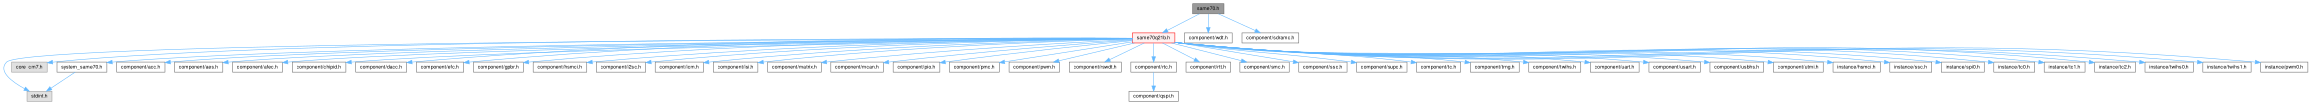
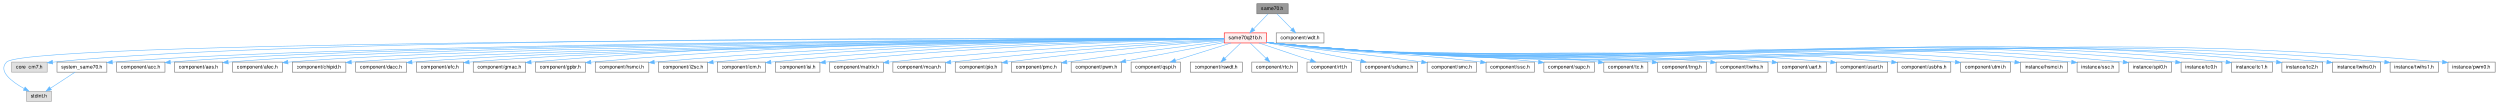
edge "same70.h" -> "component/sdramc.h": now "same70q21b.h" -> "component/sdramc.h"
node "component/gmac.h": added
edge "component/rtc.h" -> "component/qspi.h": now "same70q21b.h" -> "component/qspi.h"
